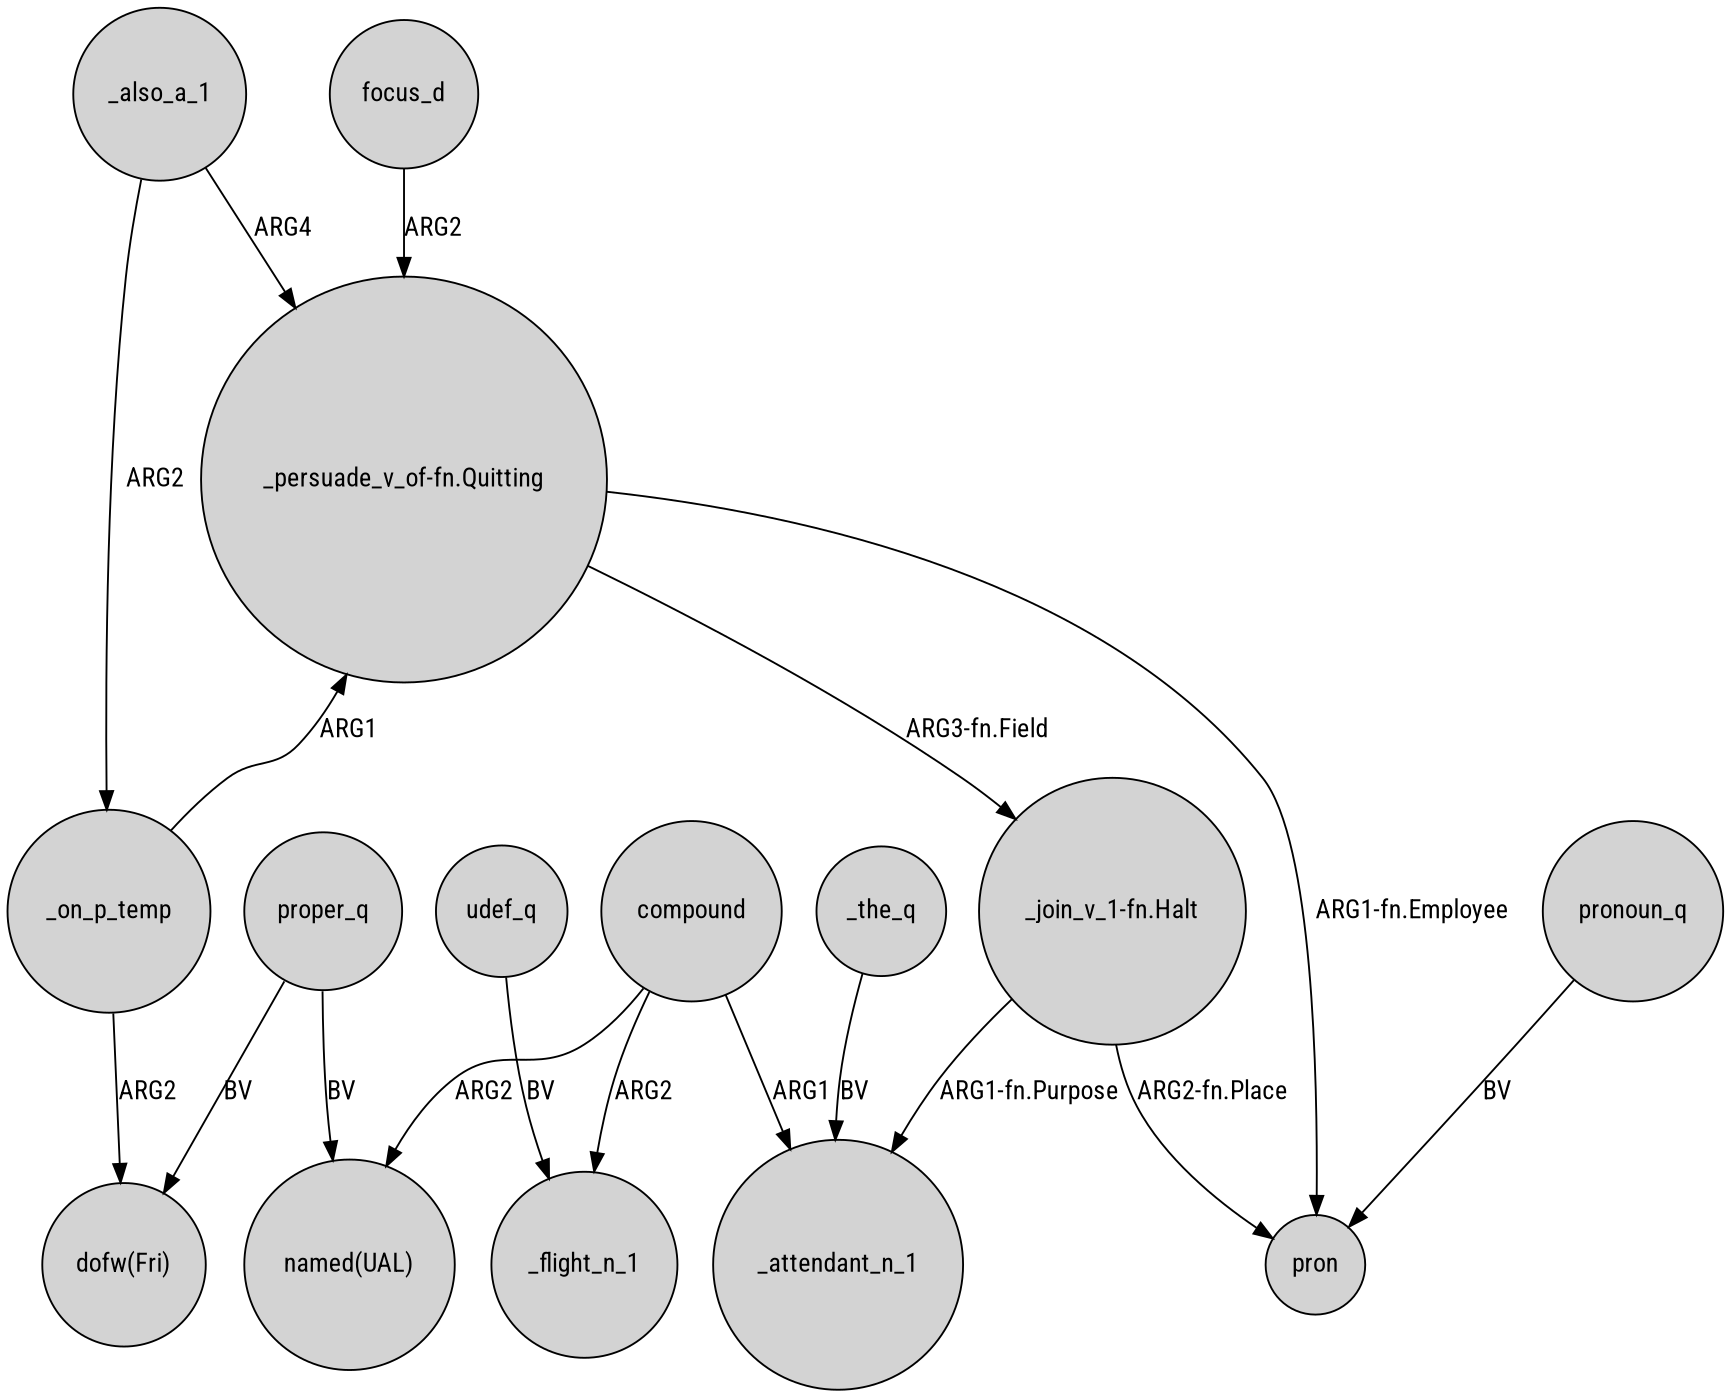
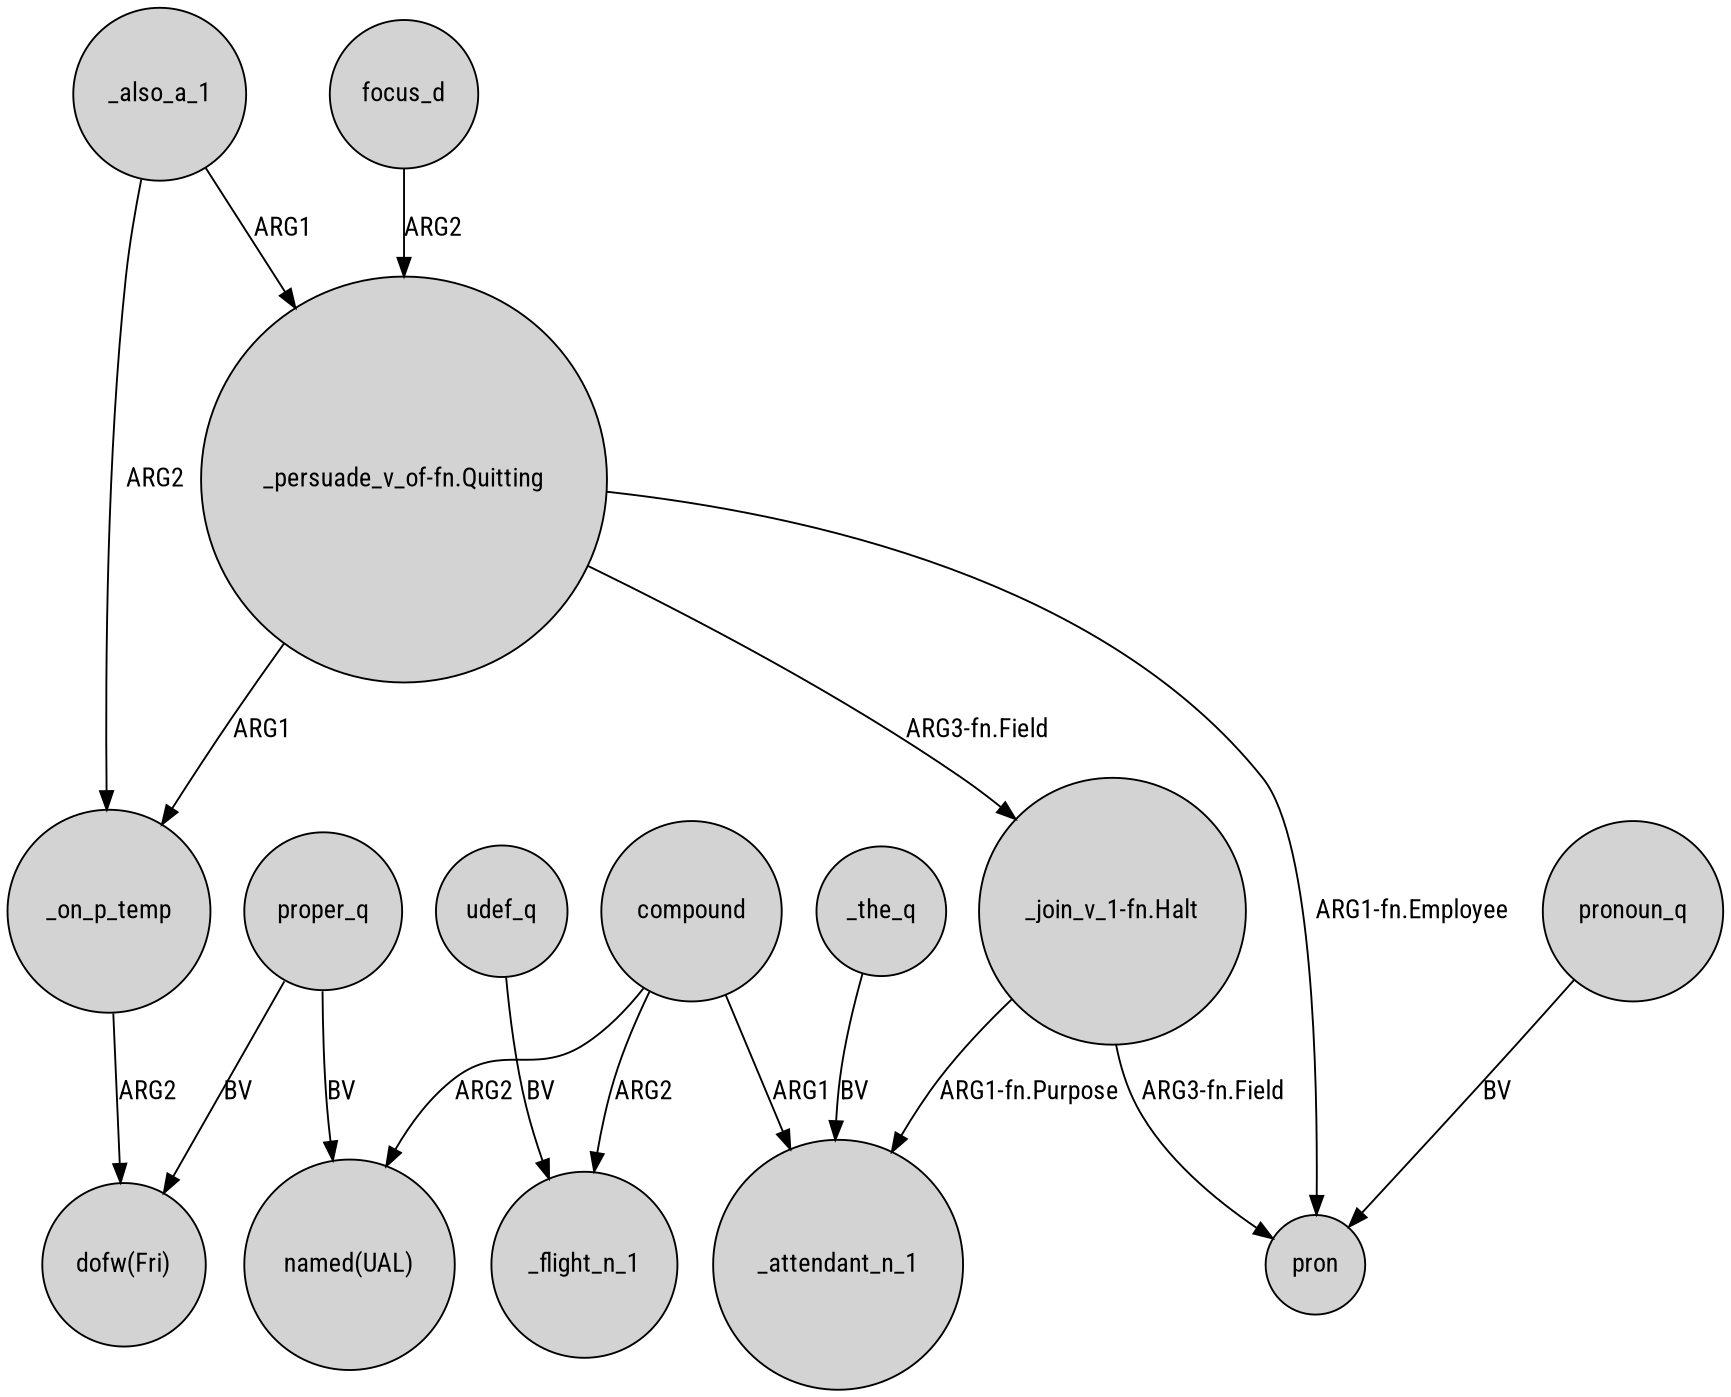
edge "_also_a_1" -> "_persuade_v_of-fn.Quitting": label "ARG4" -> "ARG1"
edge "_on_p_temp" -> "_persuade_v_of-fn.Quitting": reversed
edge "_join_v_1-fn.Halt" -> "pron": label "ARG2-fn.Place" -> "ARG3-fn.Field"
